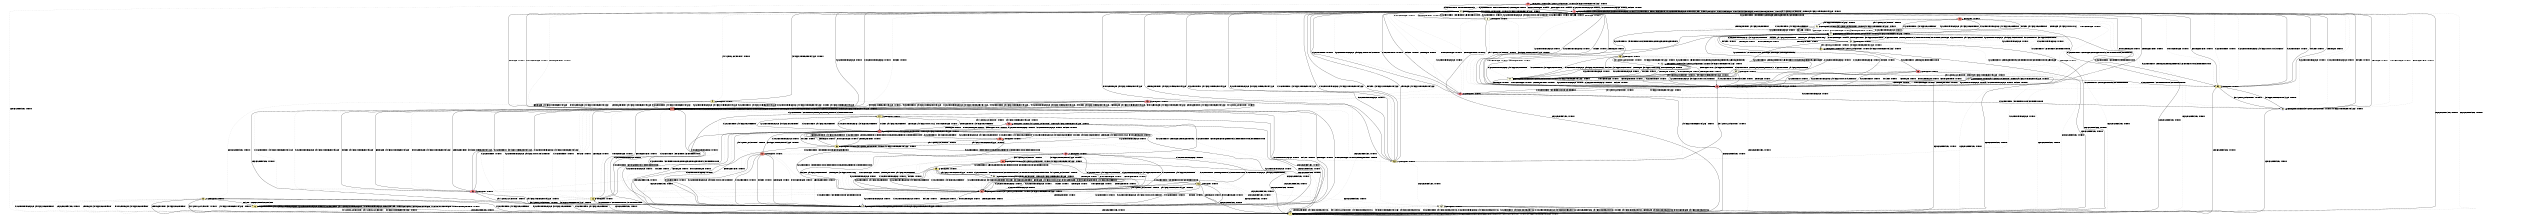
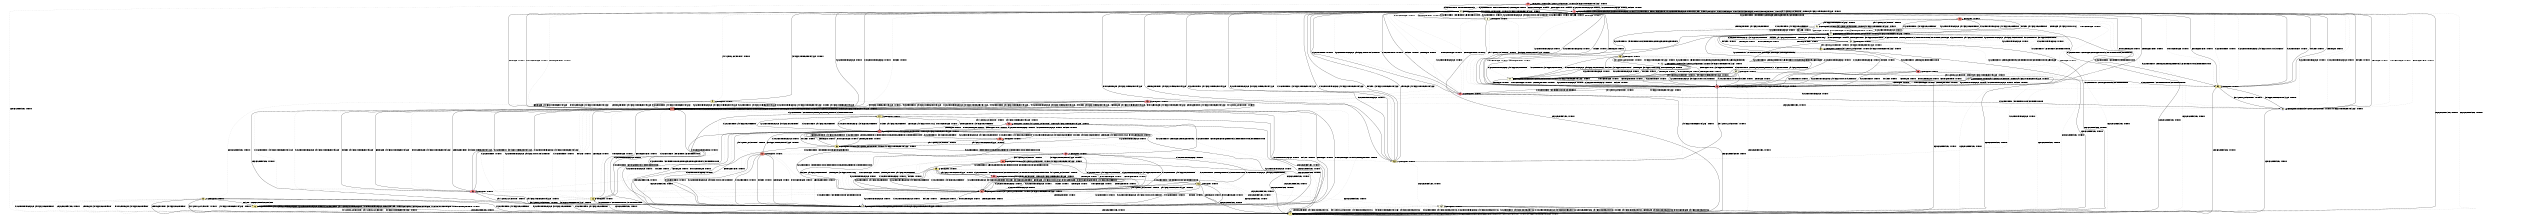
edge "s33" -> "s34": now "s33" -> "s32"
edge "s41" -> "s1": label "CHANGE_CIPHER_SPEC / TIMEOUT" -> "CHANGE_CIPHER_SERVER / TIMEOUT"
node "s40": fillcolor lightyellow -> salmon
